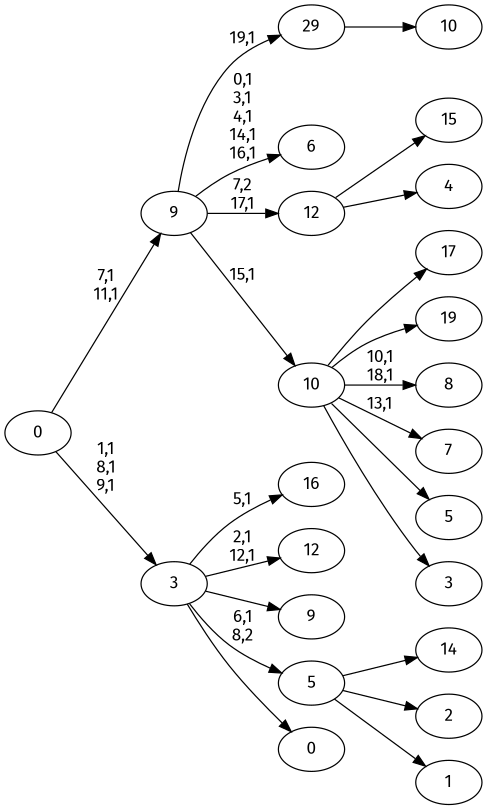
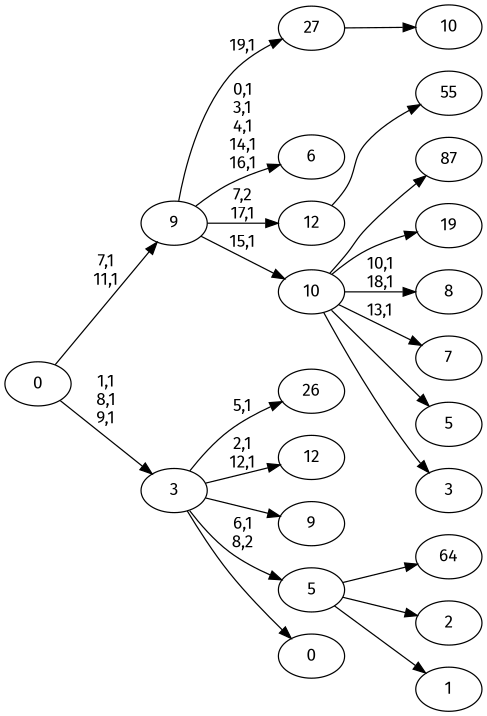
node "29": label "29" -> "27"
node "15": label "15" -> "55"
node "4": removed
node "17": label "17" -> "87"
node "16": label "16" -> "26"
node "14": label "14" -> "64"
